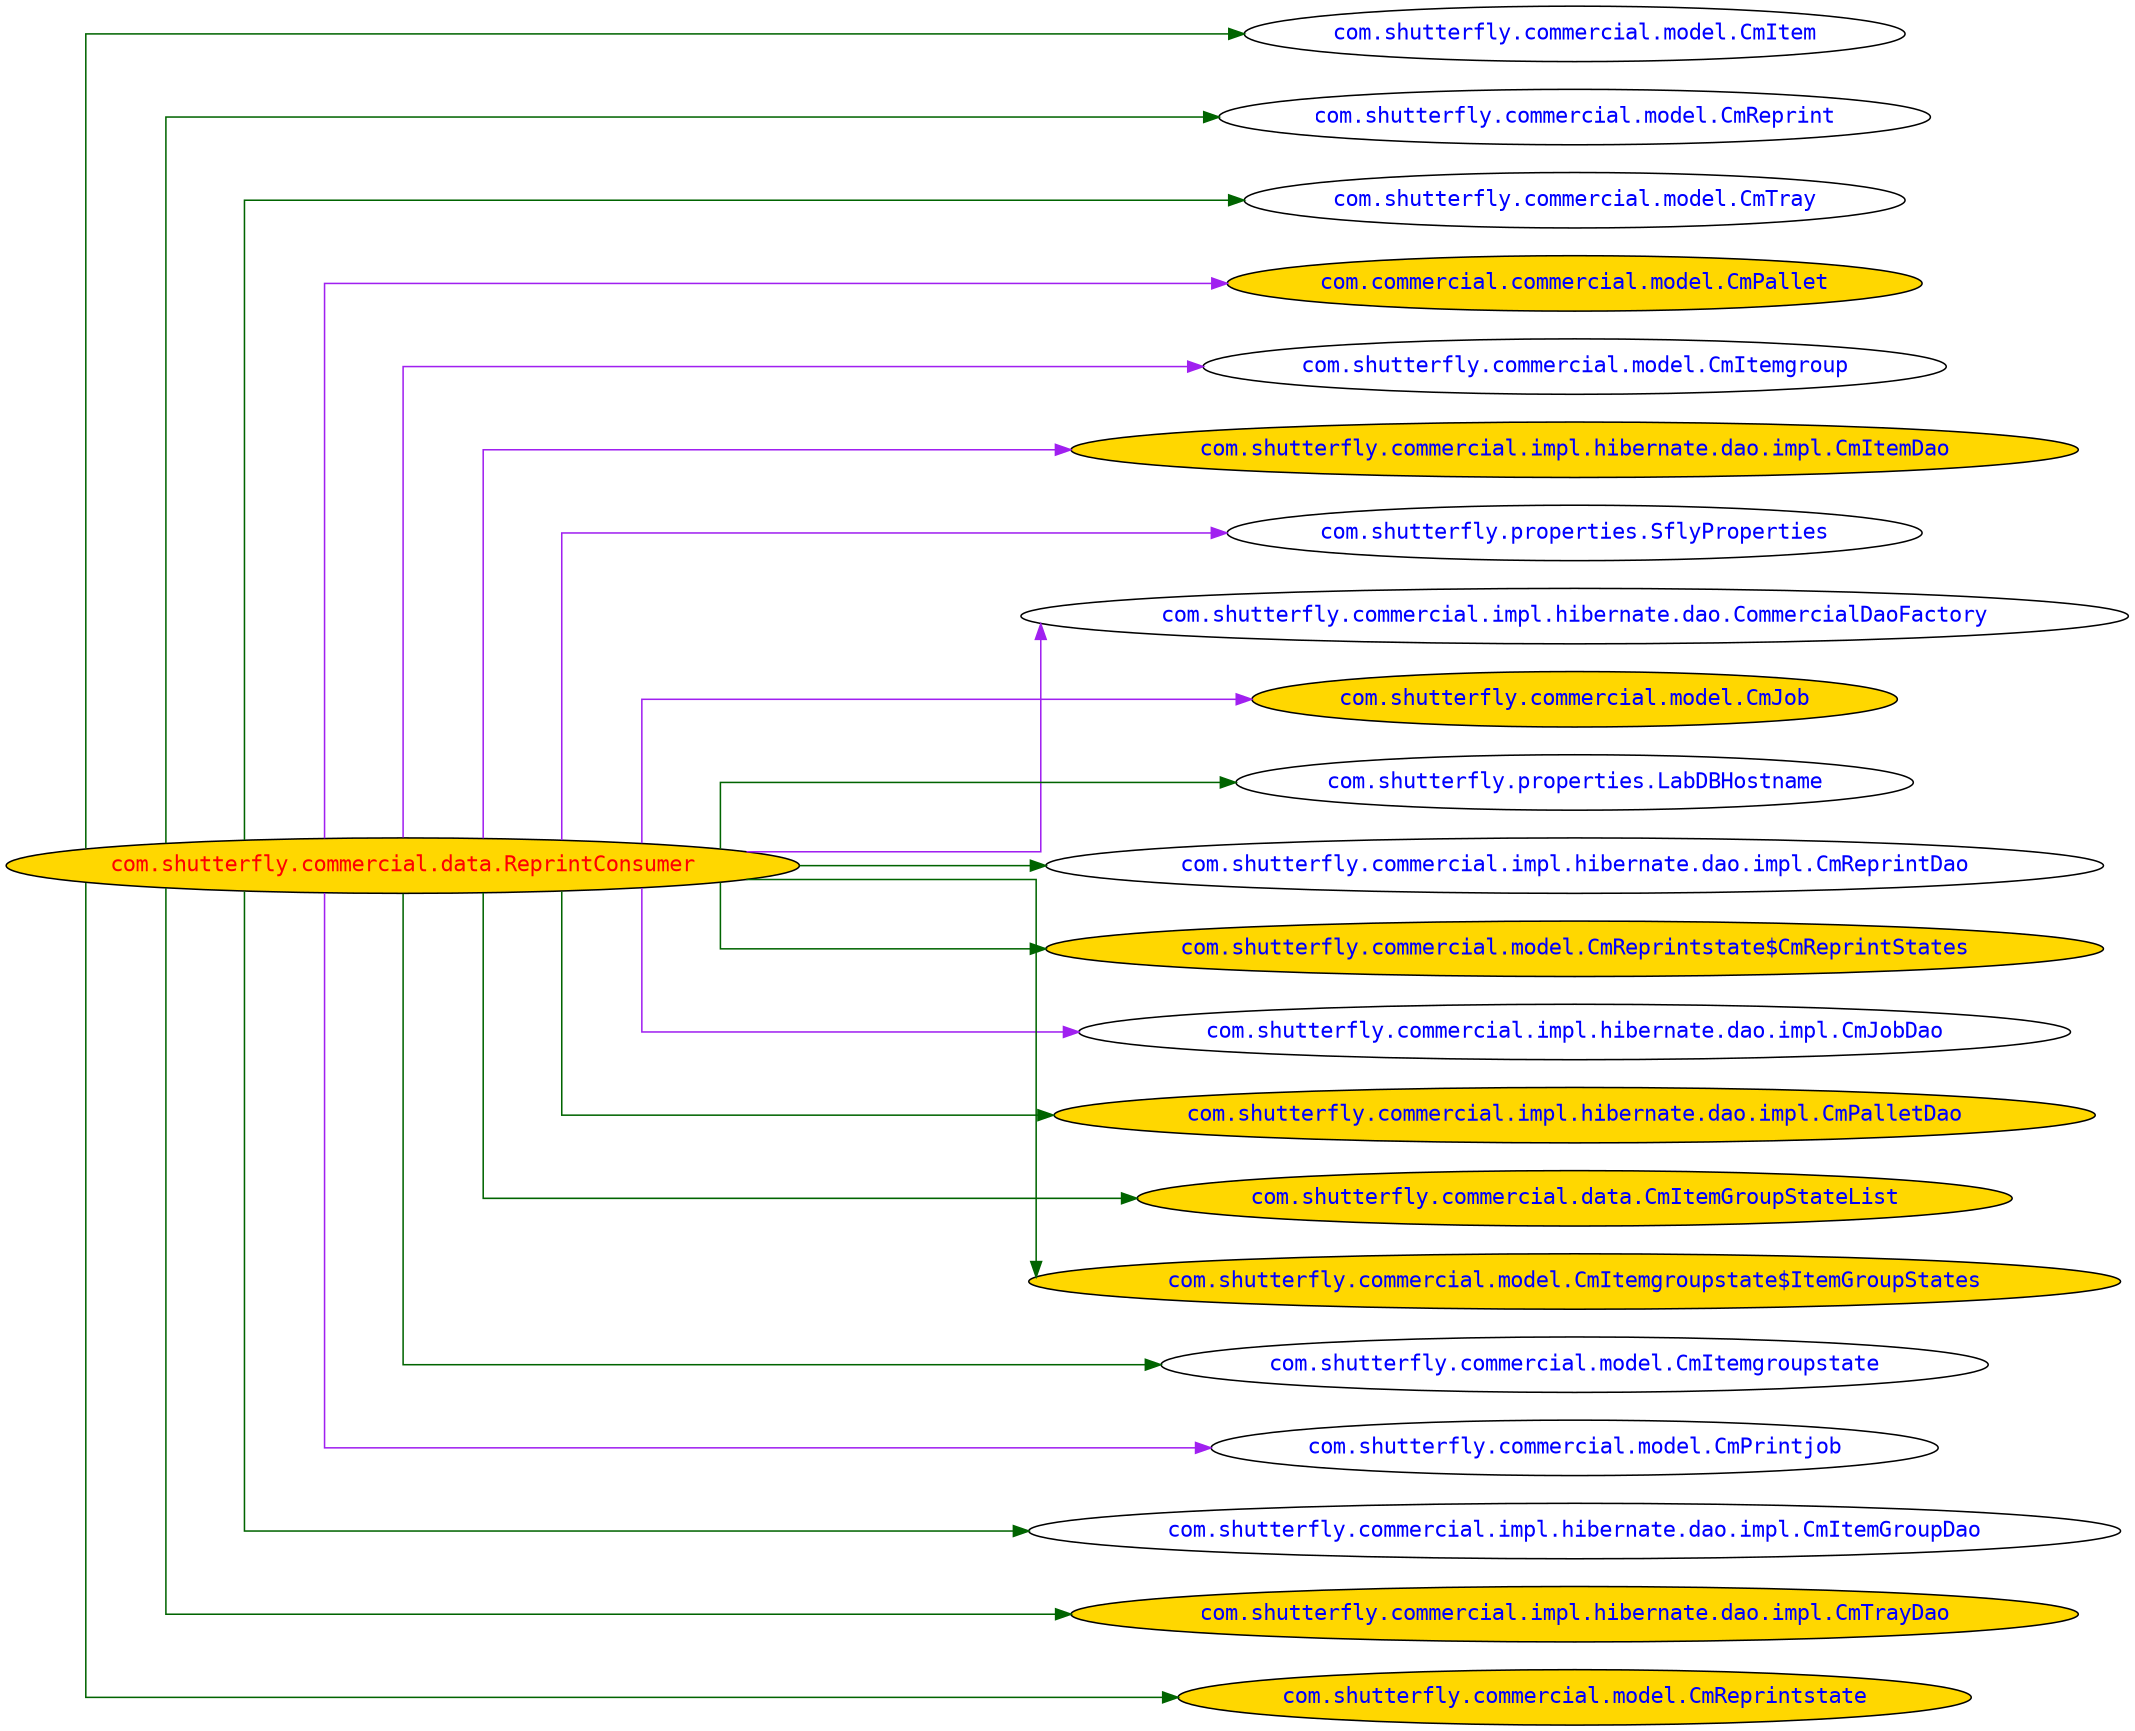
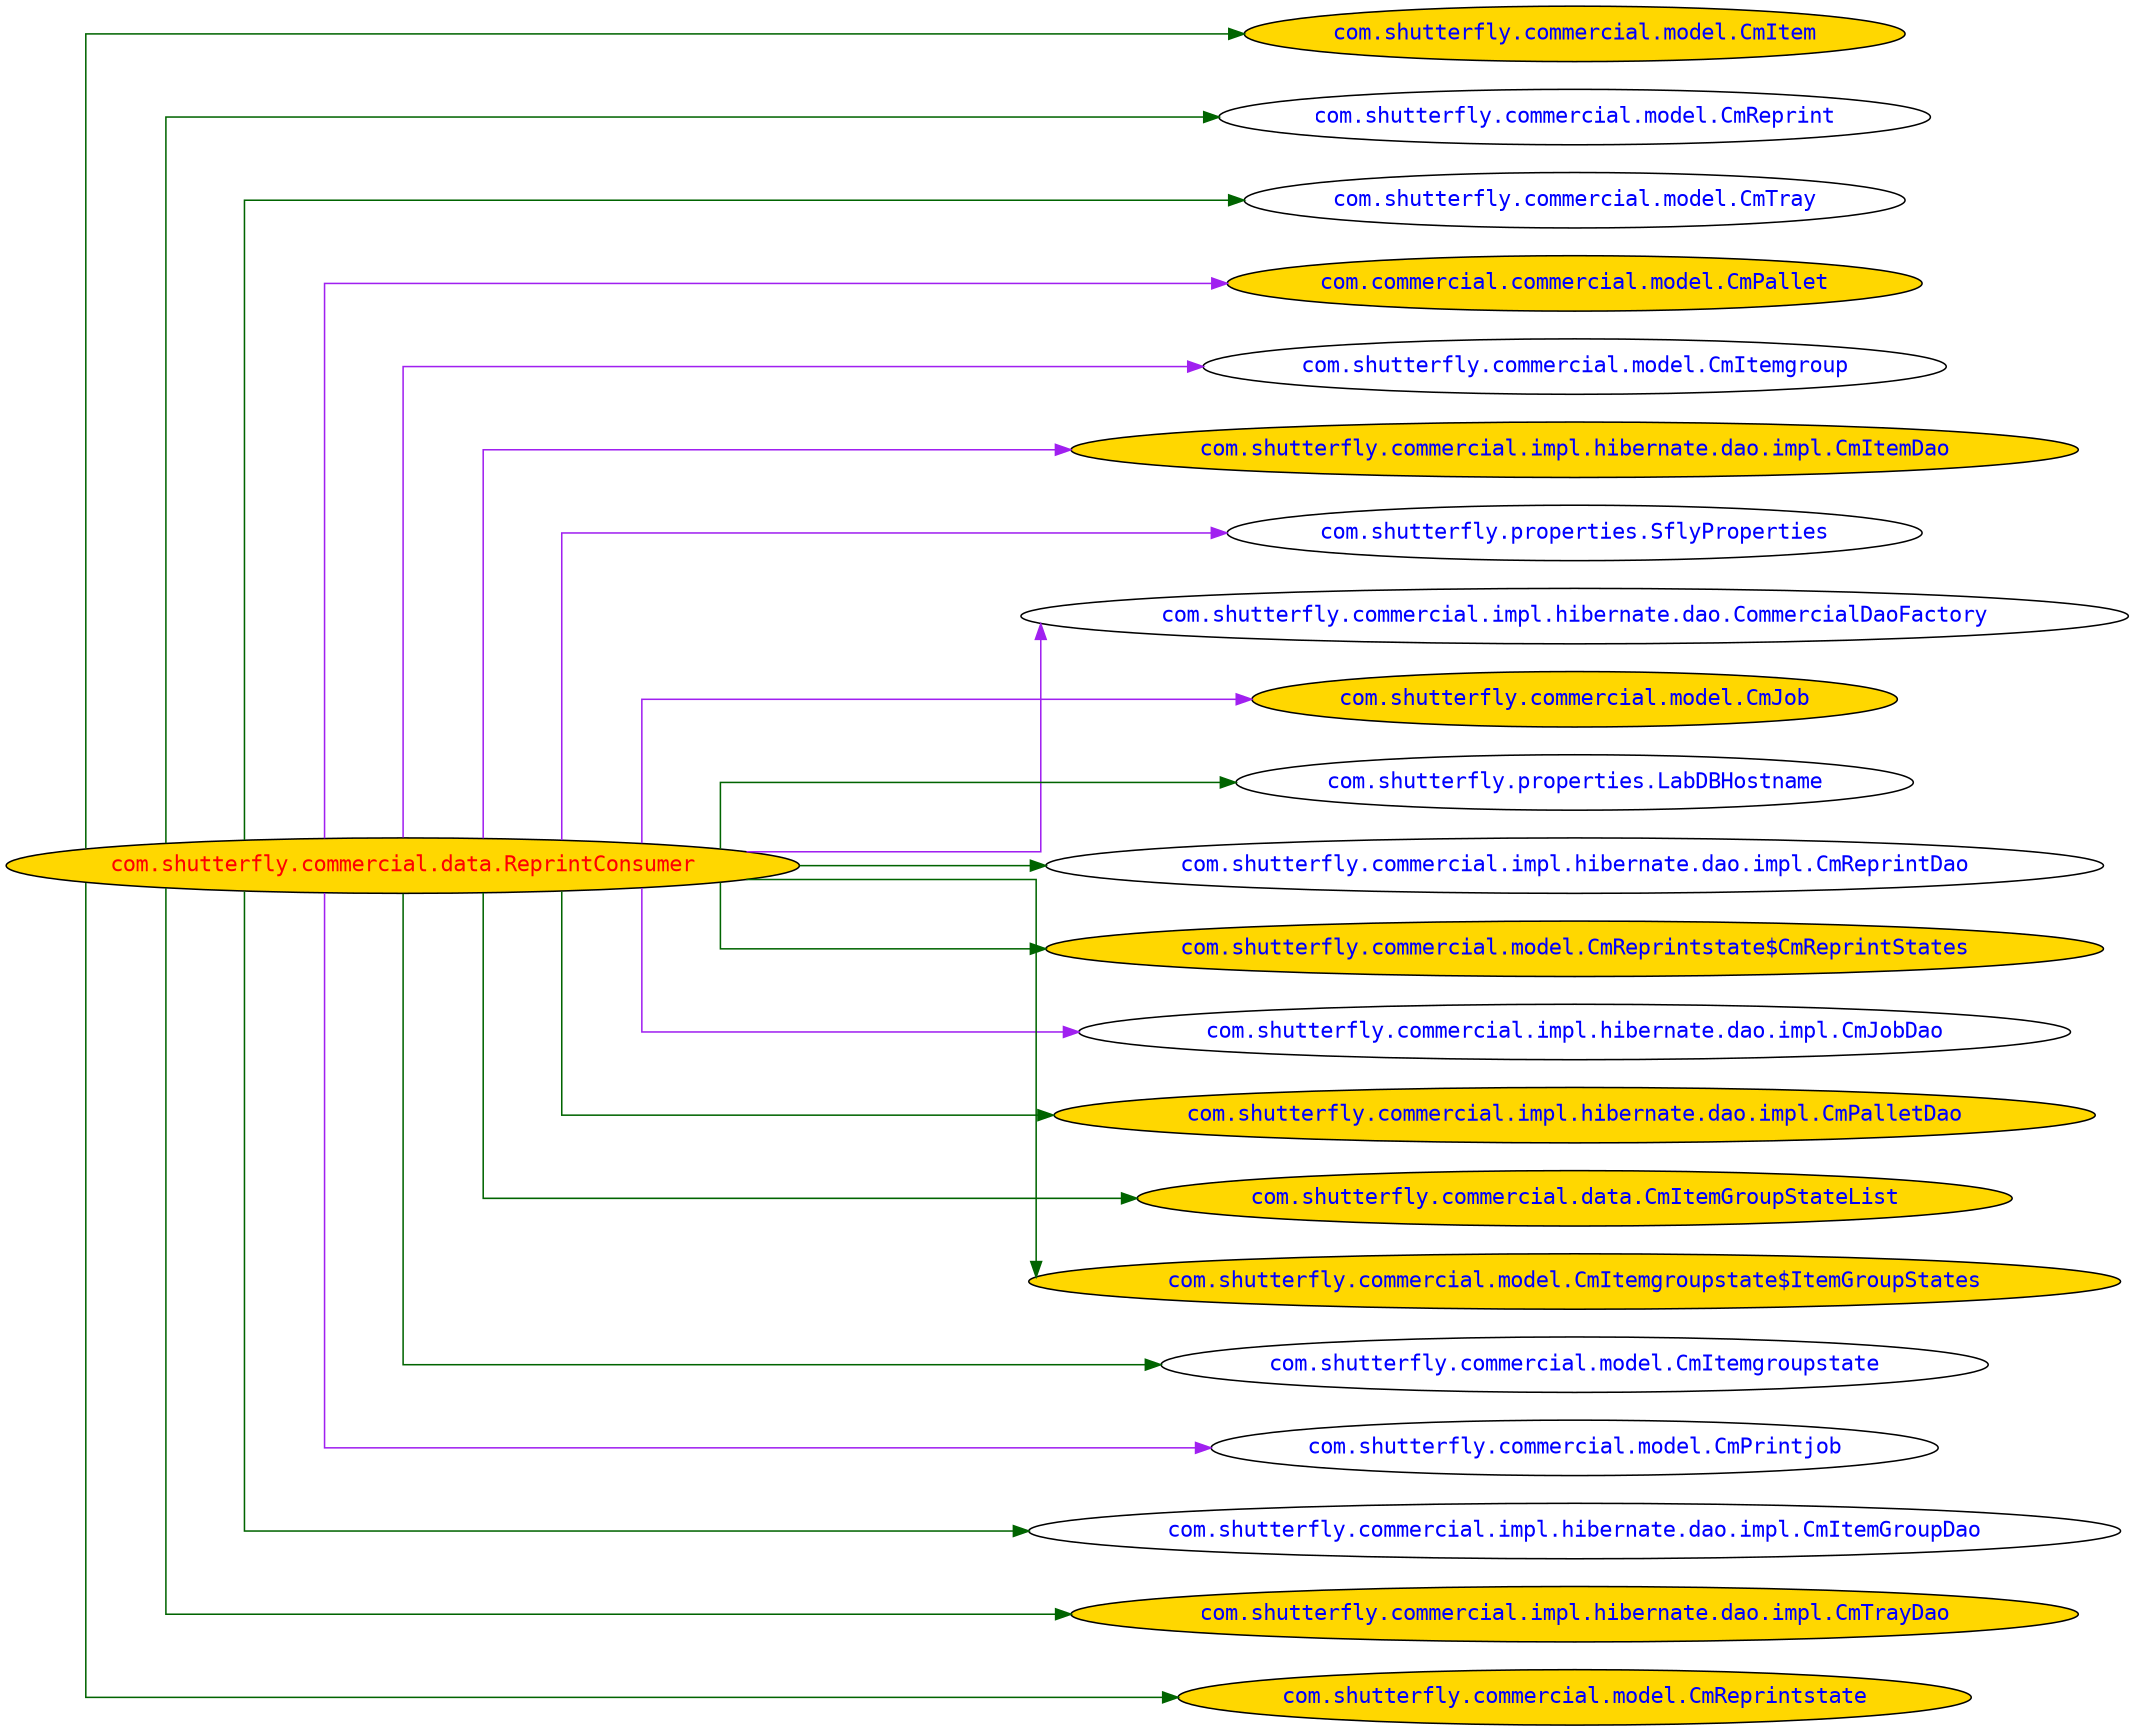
node "com.shutterfly.commercial.model.CmItem": fillcolor white -> gold
